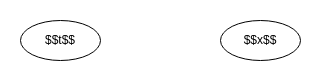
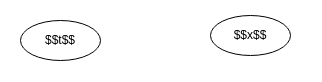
node "$$x$$": moved (261, 41) -> (251, 36)
